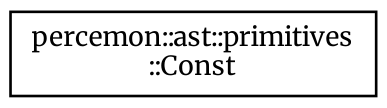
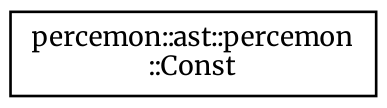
node "percemon::ast::primitives ::Const": label "percemon::ast::primitives ::Const" -> "percemon::ast::percemon ::Const"
